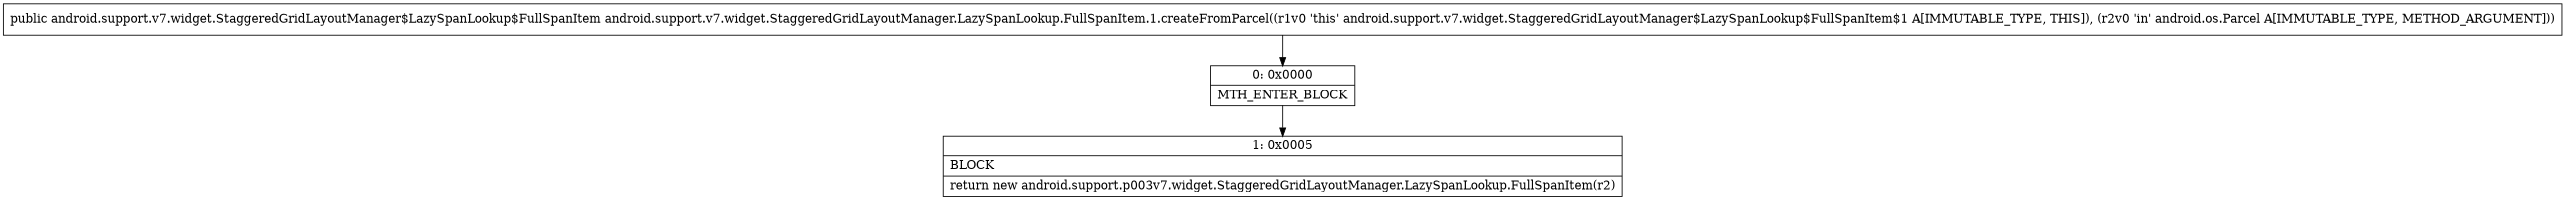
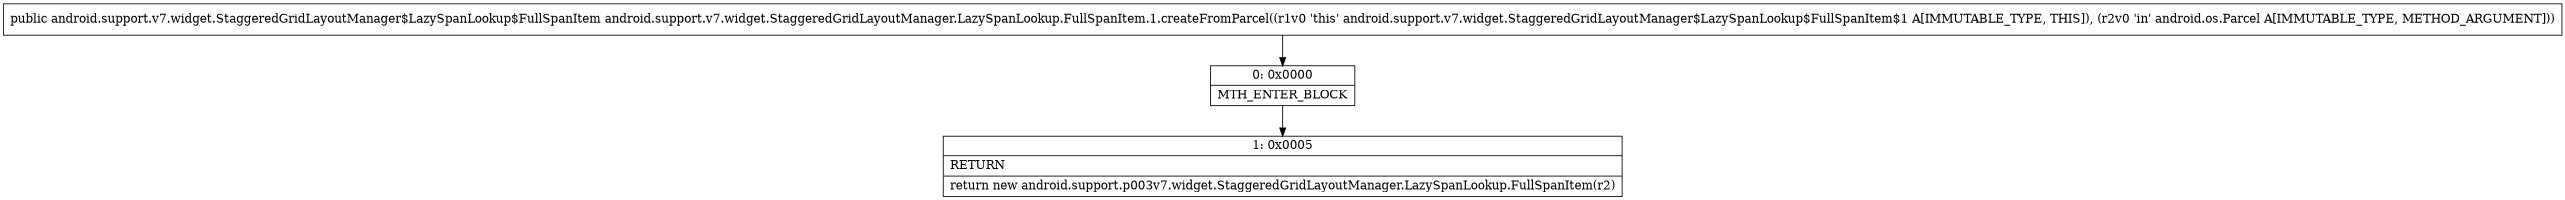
node "1: 0x0005": text "BLOCK" -> "RETURN"
